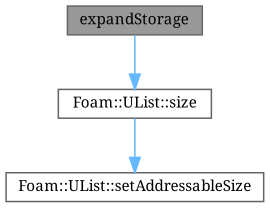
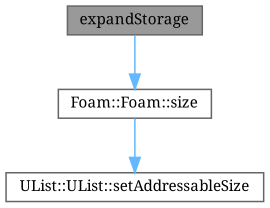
node "Foam::UList::size": label "Foam::UList::size" -> "Foam::Foam::size"
node "Foam::UList::setAddressableSize": label "Foam::UList::setAddressableSize" -> "UList::UList::setAddressableSize"
